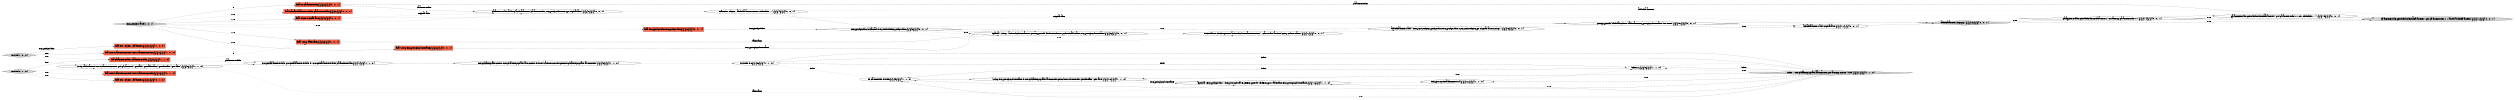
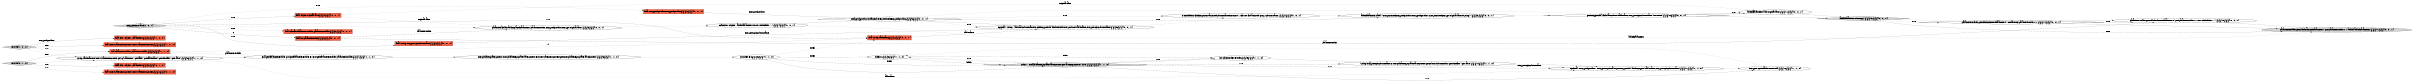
edge "int index = 0@@@6@@@['1', '1', '0']" -> "int columnIndex = index@@@9@@@['1', '1', '0']": now "int index = 0@@@6@@@['1', '1', '0']" -> "final String tableName@@@2@@@['0', '0', '1']"
